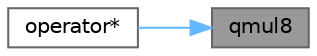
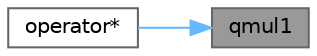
node "qmul8": label "qmul8" -> "qmul1"
